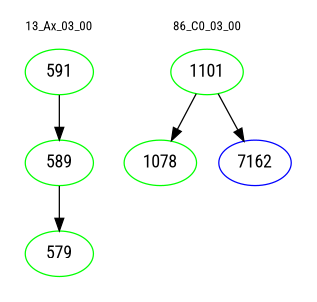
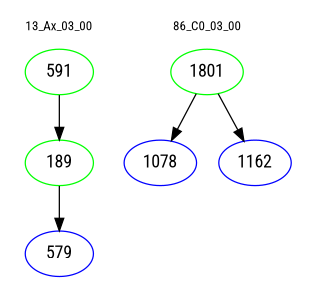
node "1101": label "1101" -> "1801"
node "589": label "589" -> "189"
node "1078": color green -> blue
node "7162": label "7162" -> "1162"
node "579": color green -> blue
